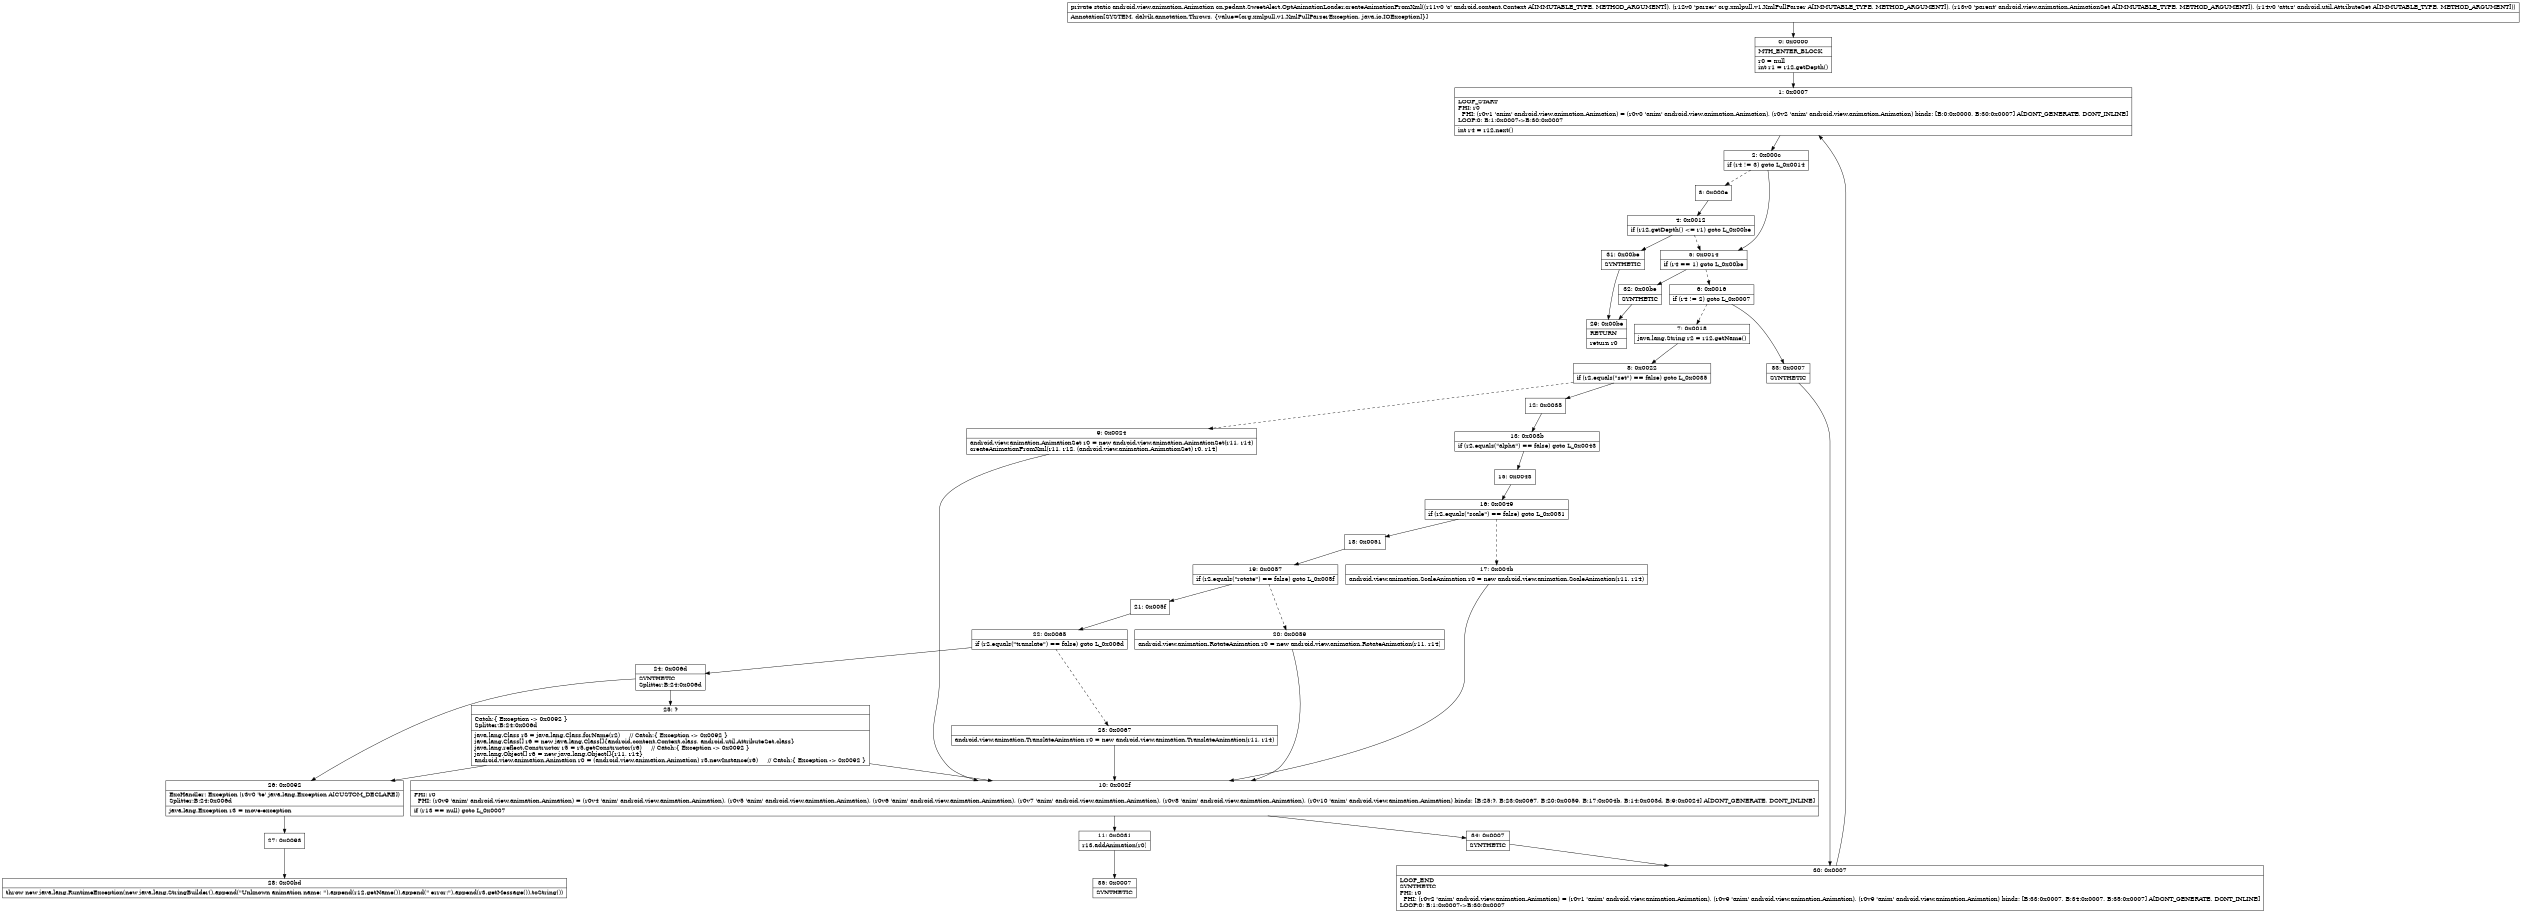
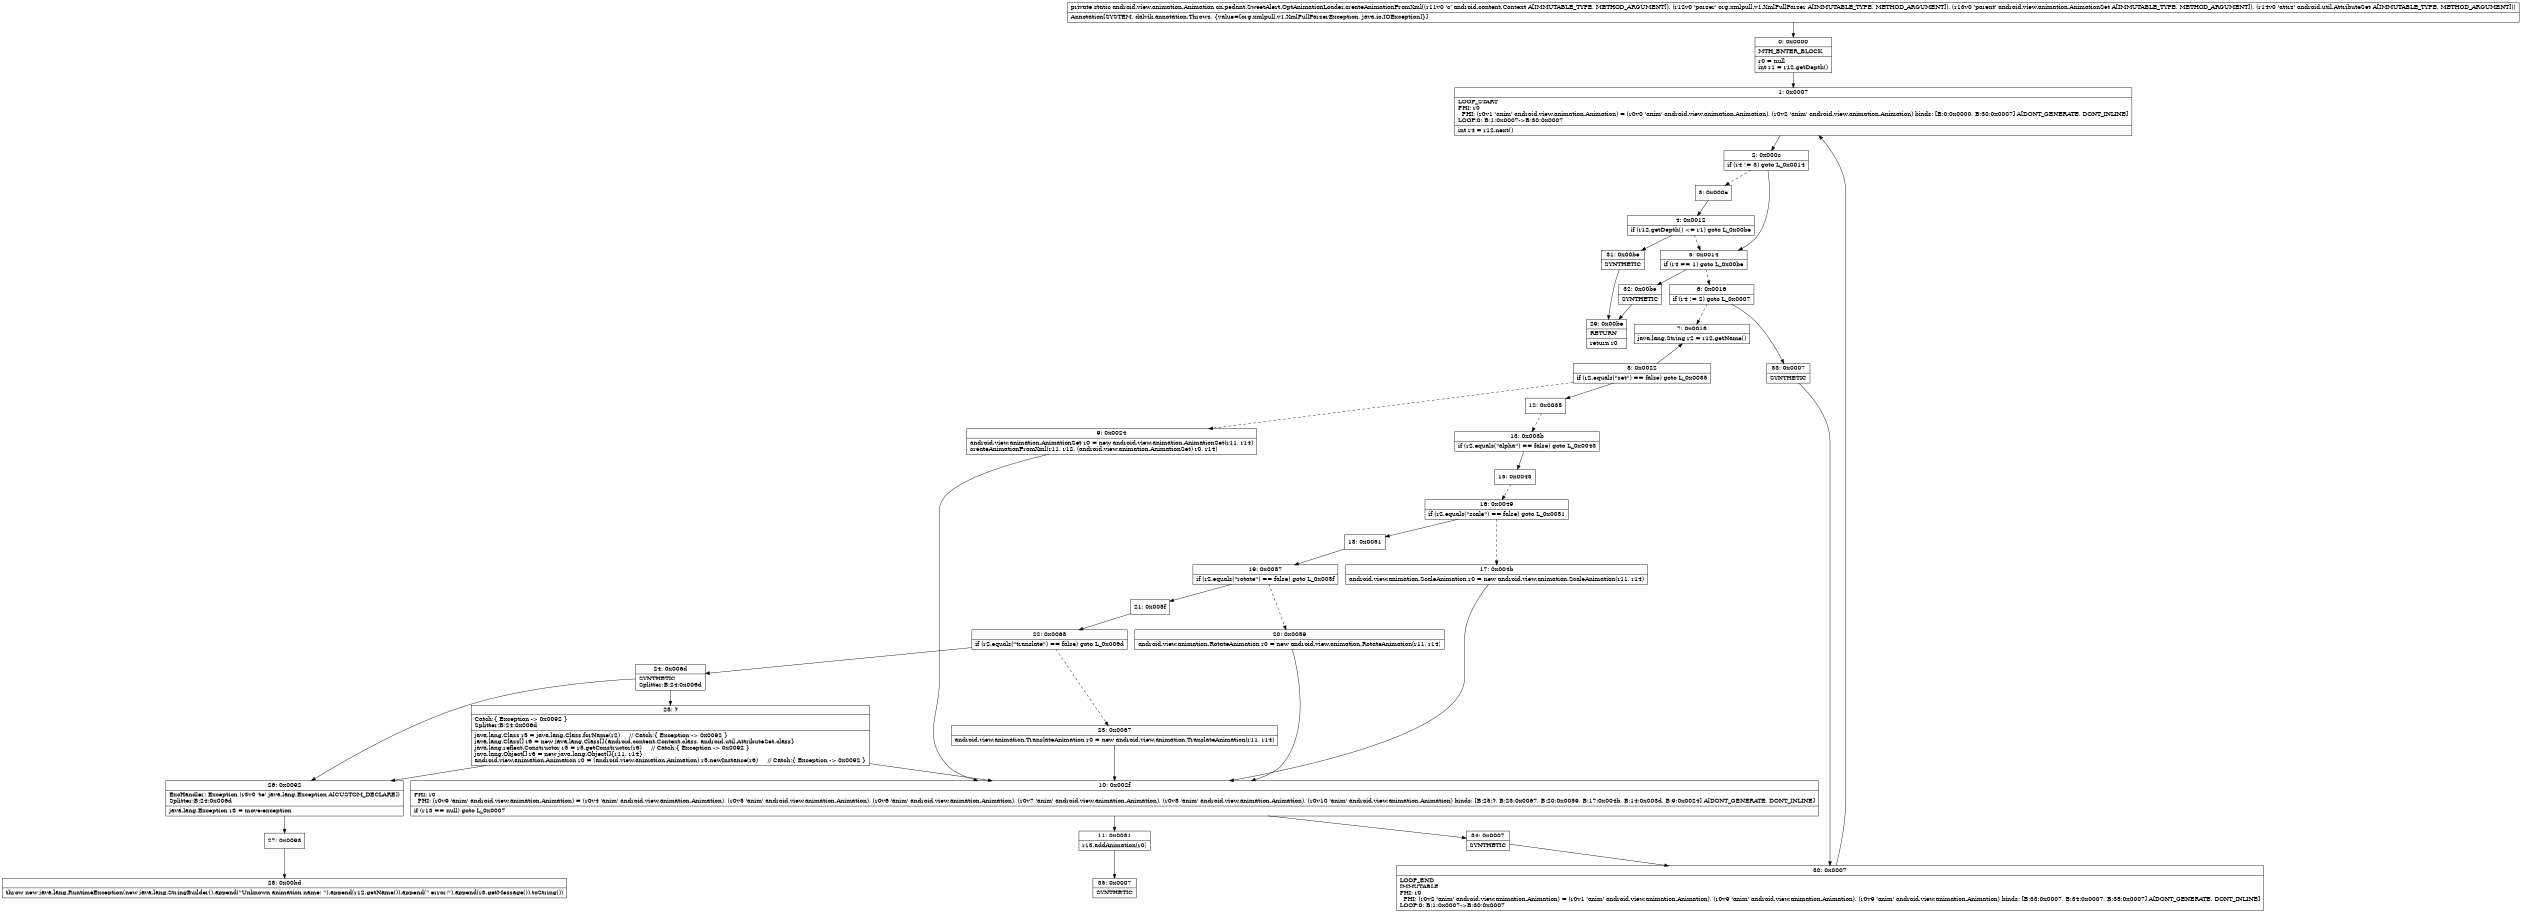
edge "7: 0x0018" -> "8: 0x0022": reversed
edge "12: 0x0035" -> "13: 0x003b": style solid -> dashed
edge "15: 0x0043" -> "16: 0x0049": style solid -> dashed
node "30: 0x0007": text "SYNTHETIC" -> "IMMUTABLE"
